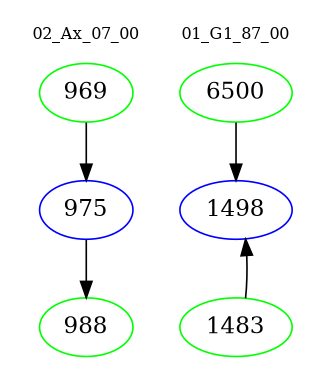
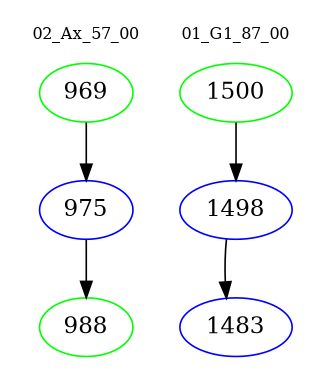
cluster "02_Ax_07_00": label "02_Ax_07_00" -> "02_Ax_57_00"
node "6500": label "6500" -> "1500"
edge "1483" -> "1498": reversed
node "1483": color green -> blue
